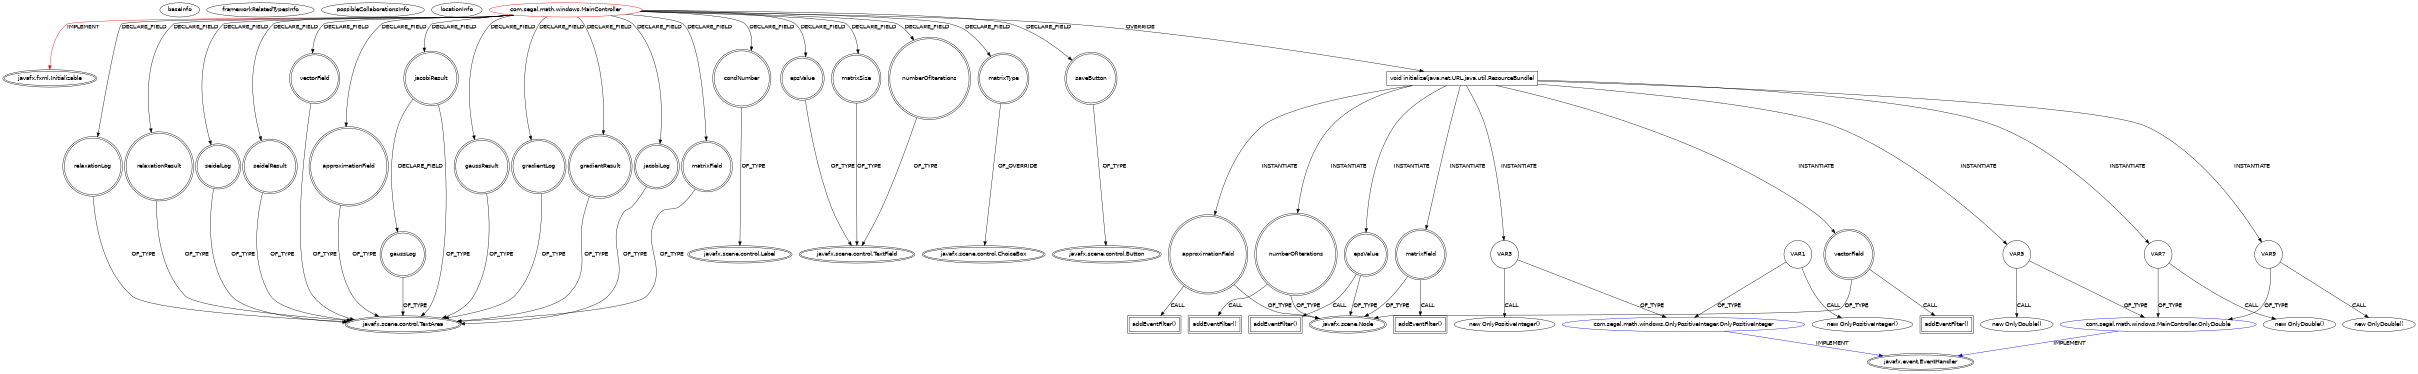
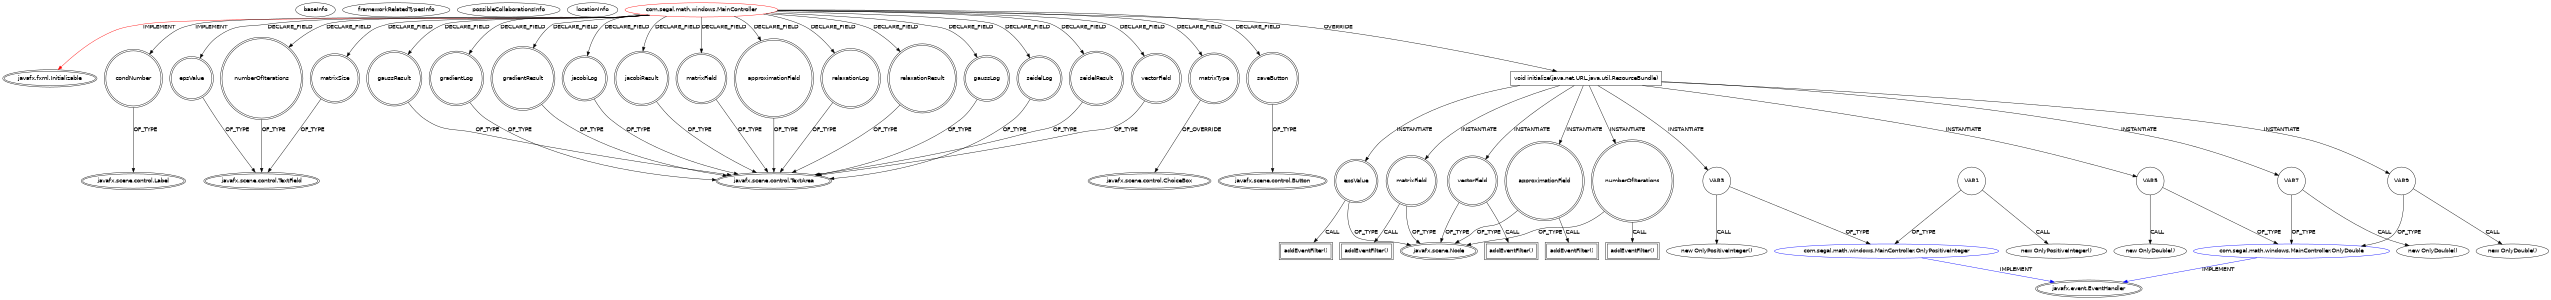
edge "com.segal.math.windows.MainController" -> "condNumber": label "DECLARE_FIELD" -> "IMPLEMENT"
edge "jacobiResult" -> "gaussLog": now "com.segal.math.windows.MainController" -> "gaussLog"
node "com.segal.math.windows.OnlyPositiveInteger.OnlyPositiveInteger": label "com.segal.math.windows.OnlyPositiveInteger.OnlyPositiveInteger" -> "com.segal.math.windows.MainController.OnlyPositiveInteger"
